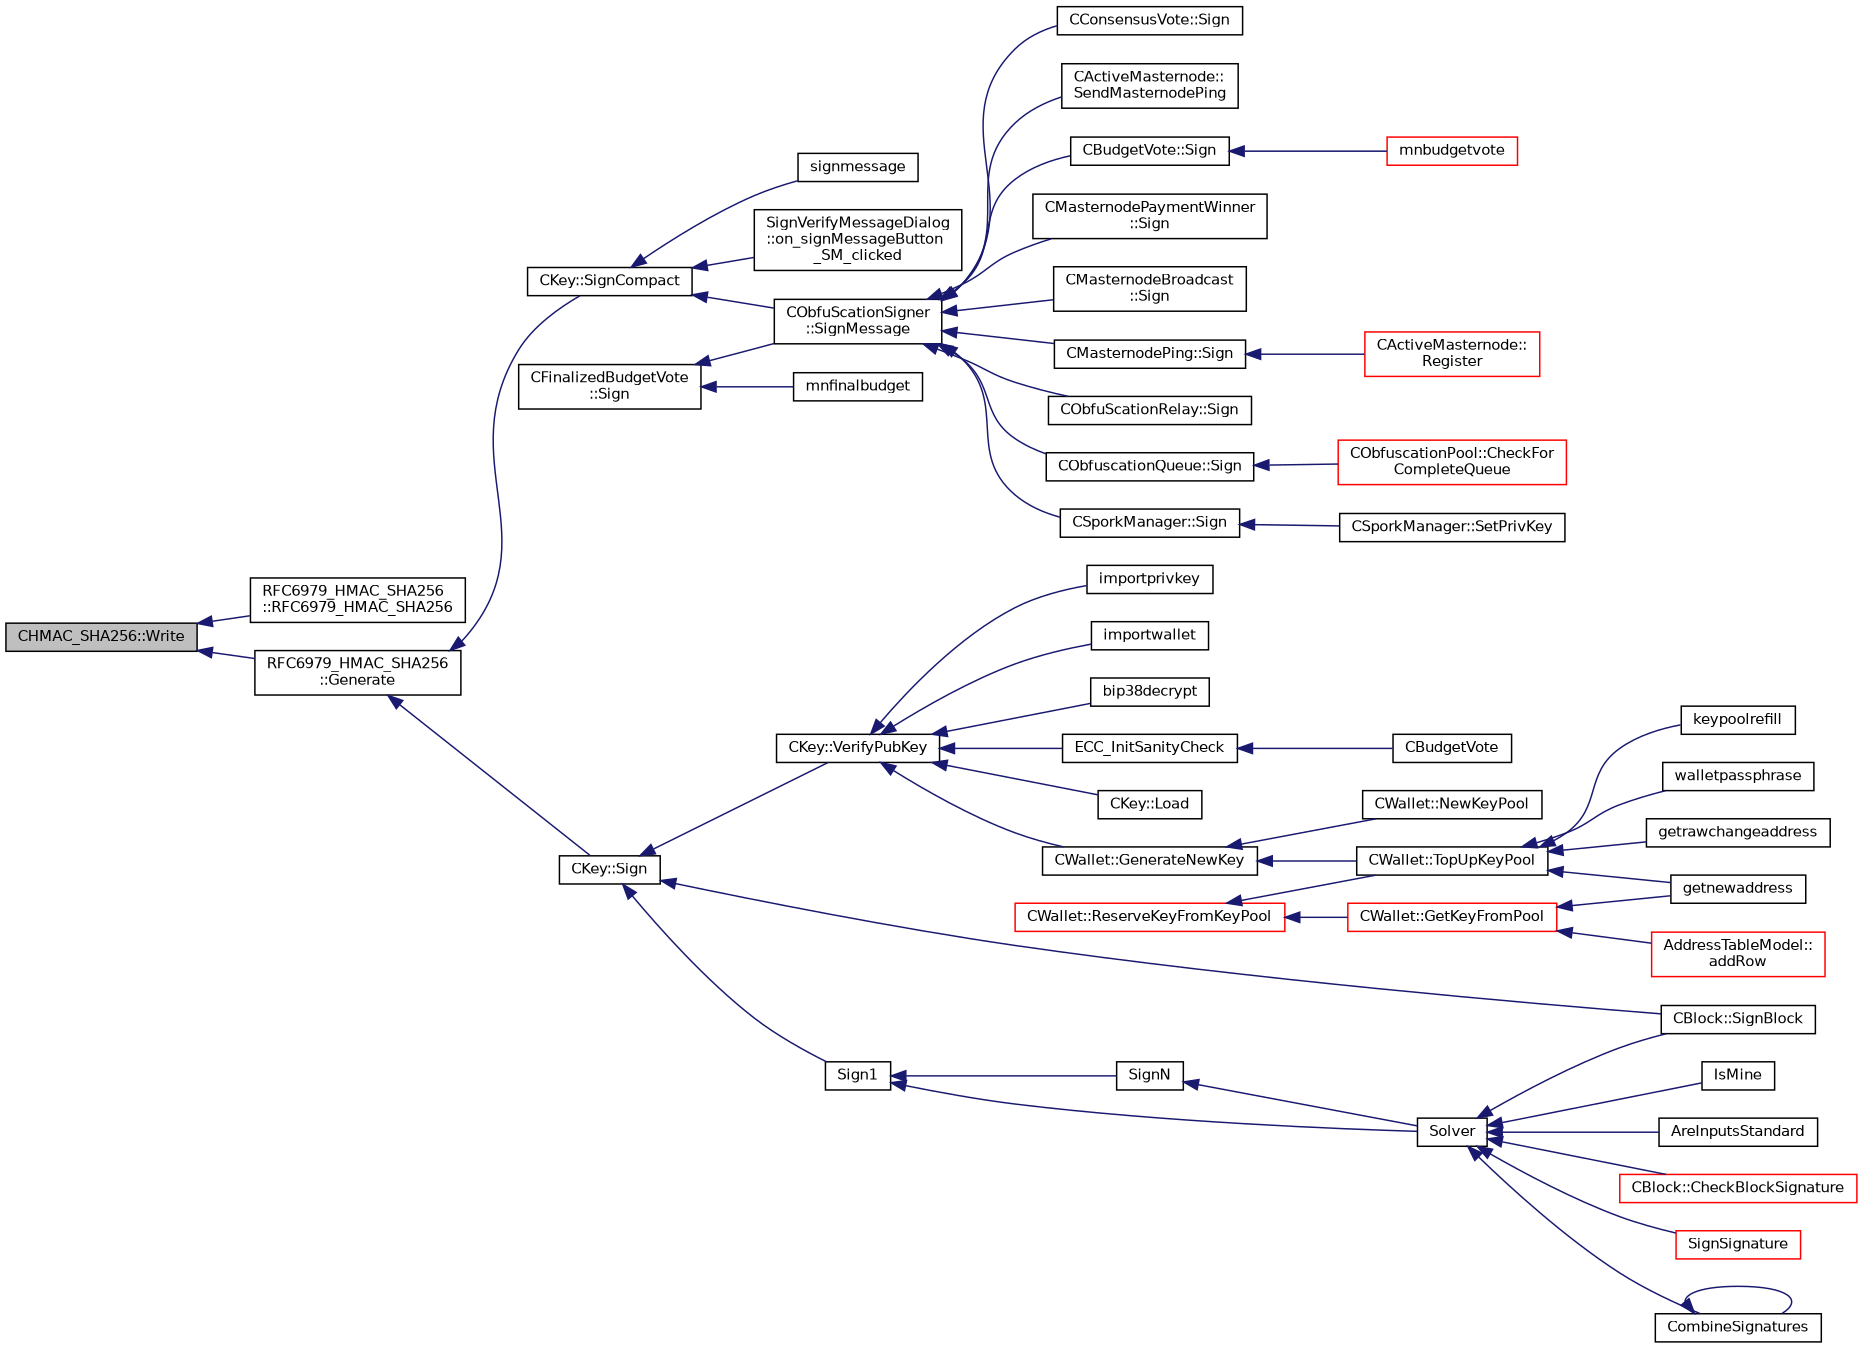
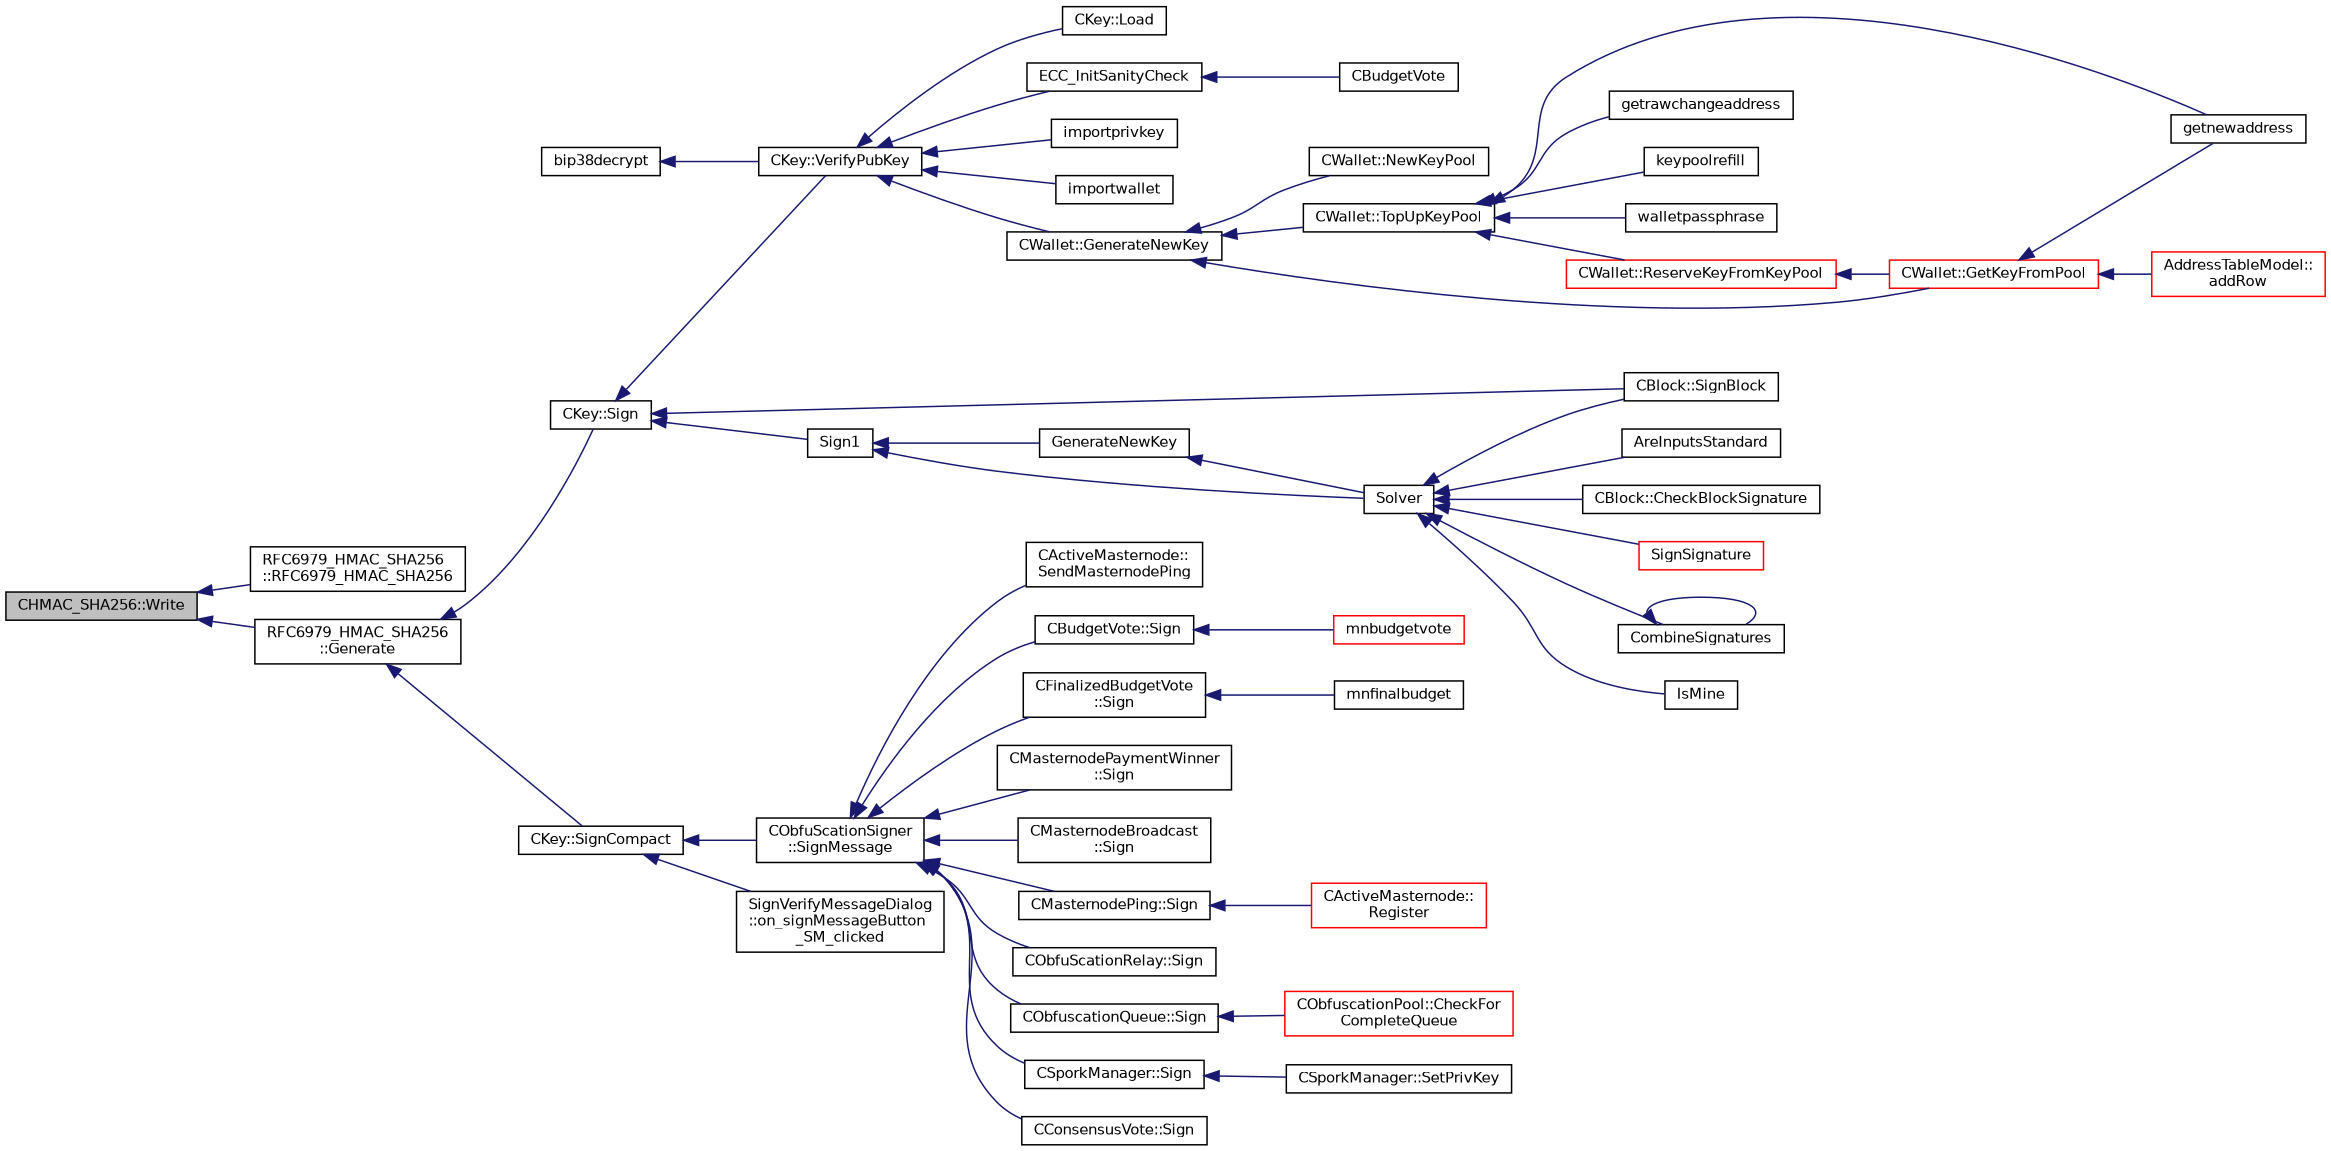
node "signmessage": removed
edge "CWallet::GetKeyFromPool" -> "CWallet::GenerateNewKey": added
edge "CObfuScationSigner ::SignMessage" -> "CFinalizedBudgetVote ::Sign": reversed
edge "bip38decrypt" -> "CKey::VerifyPubKey": reversed
edge "CWallet::TopUpKeyPool" -> "CWallet::ReserveKeyFromKeyPool": reversed
node "SignN": label "SignN" -> "GenerateNewKey"
node "CBlock::CheckBlockSignature": color red -> black
